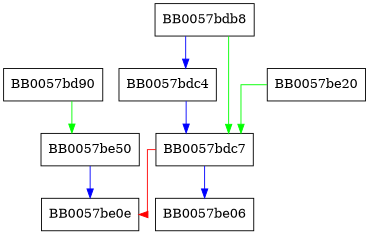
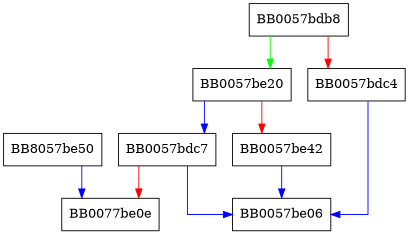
edge "BB0057bdb8" -> "BB0057bdc4": color blue -> red
edge "BB0057bdb8" -> "BB0057bdc7": now "BB0057bdb8" -> "BB0057be20"
node "BB0057bd90": removed
edge "BB0057be20" -> "BB0057bdc7": color green -> blue
edge "BB0057bdc4" -> "BB0057bdc7": now "BB0057bdc4" -> "BB0057be06"
node "BB0057be50": label "BB0057be50" -> "BB8057be50"
node "BB0057be42": added
node "BB0057be0e": label "BB0057be0e" -> "BB0077be0e"
